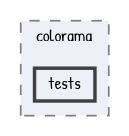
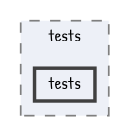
cluster "colorama": label "colorama" -> "tests"
